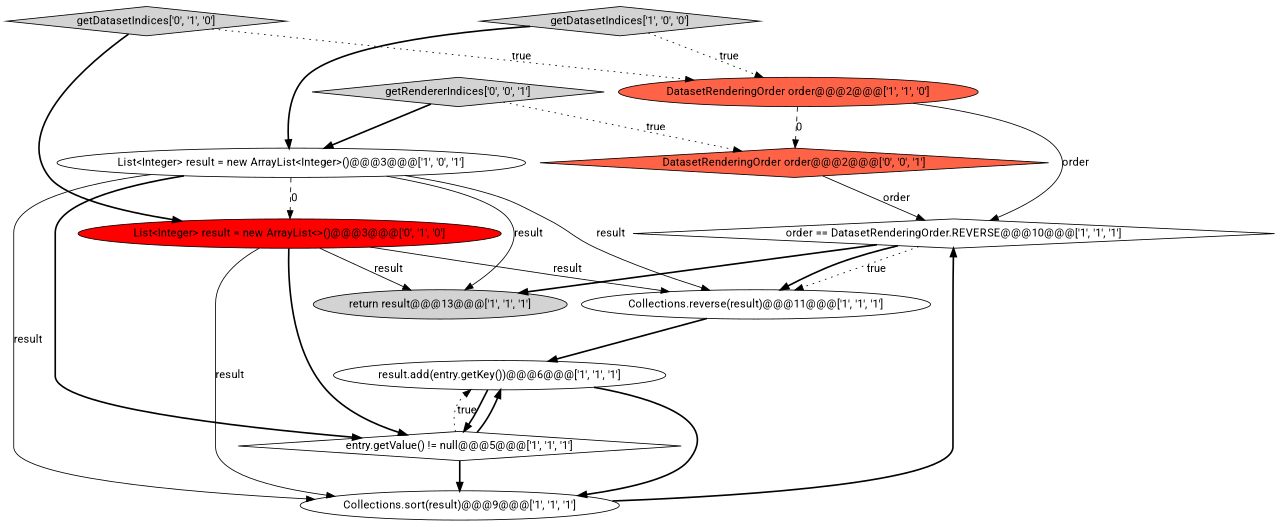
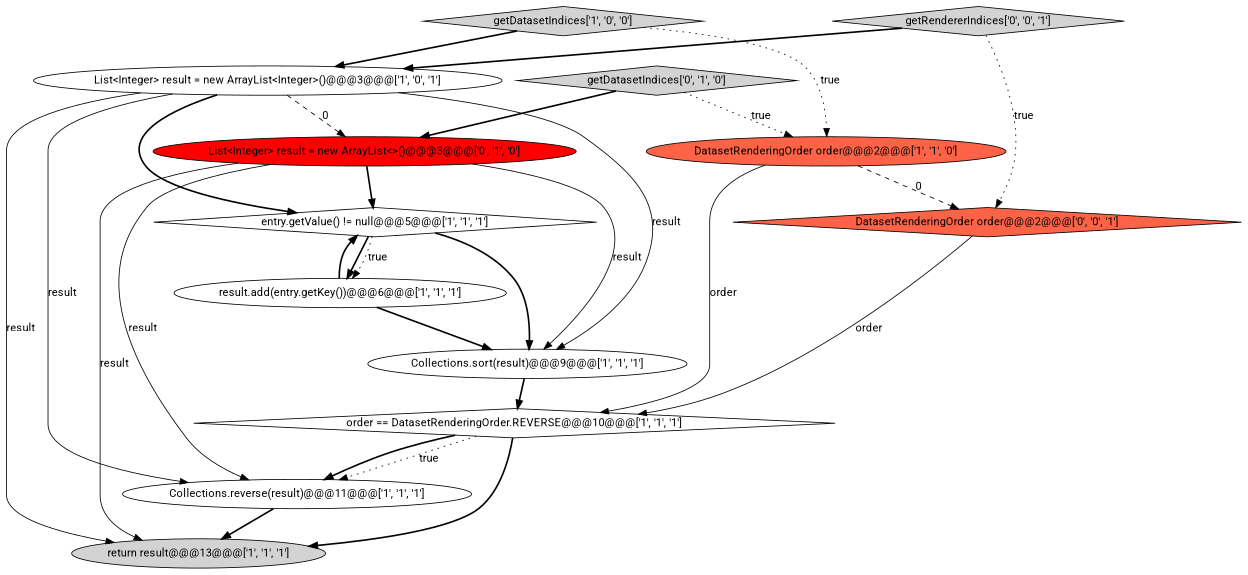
edge "Collections.reverse(result)@@@11@@@['1', '1', '1']" -> "result.add(entry.getKey())@@@6@@@['1', '1', '1']": now "Collections.reverse(result)@@@11@@@['1', '1', '1']" -> "return result@@@13@@@['1', '1', '1']"
